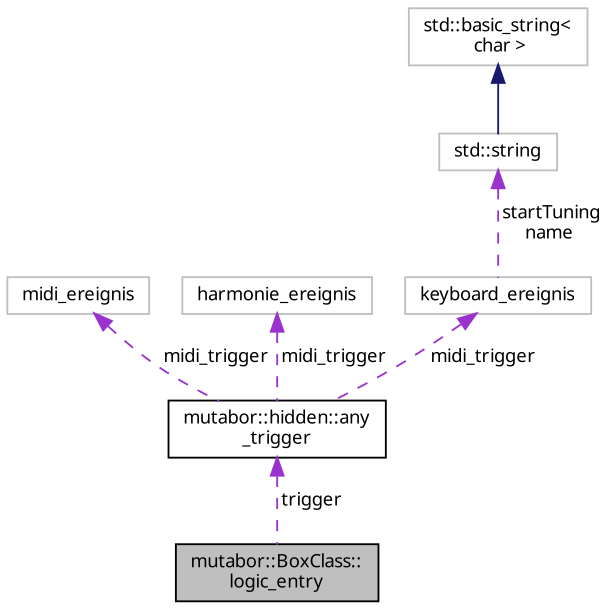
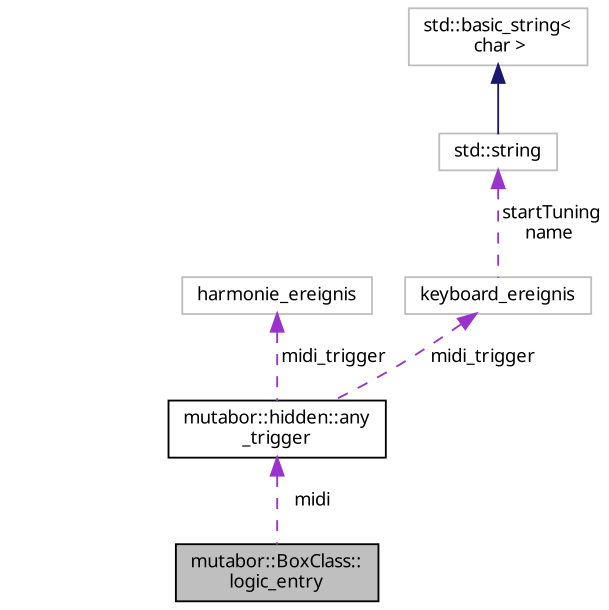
node "midi_ereignis": removed
edge "mutabor::BoxClass:: logic_entry" -> "mutabor::hidden::any _trigger": label " trigger" -> " midi"
